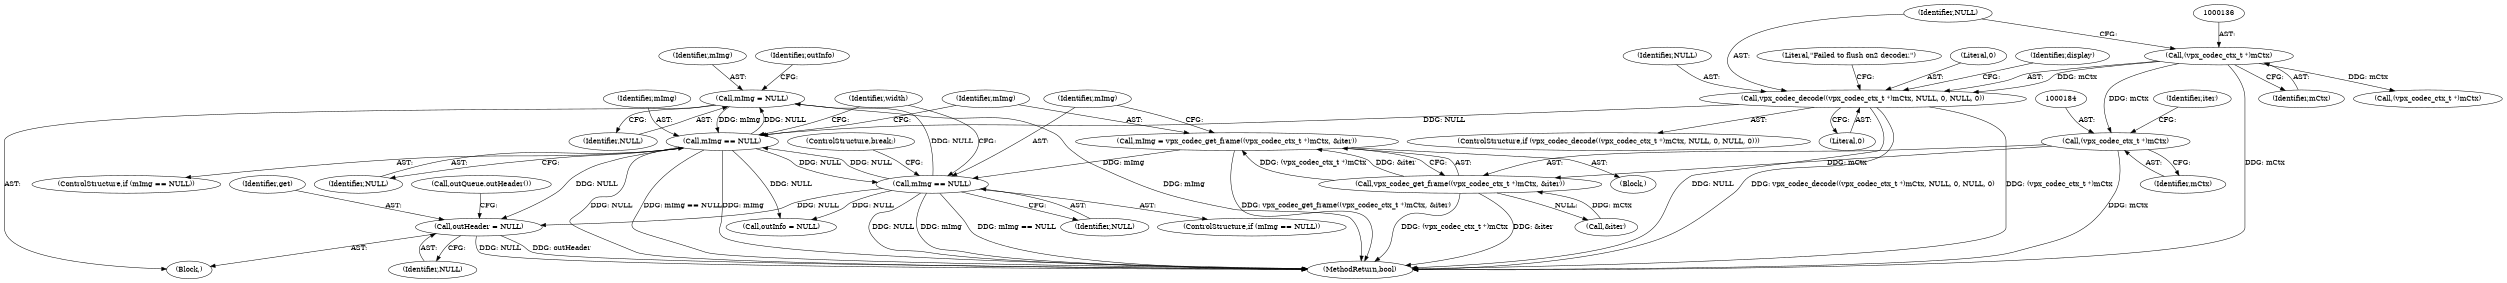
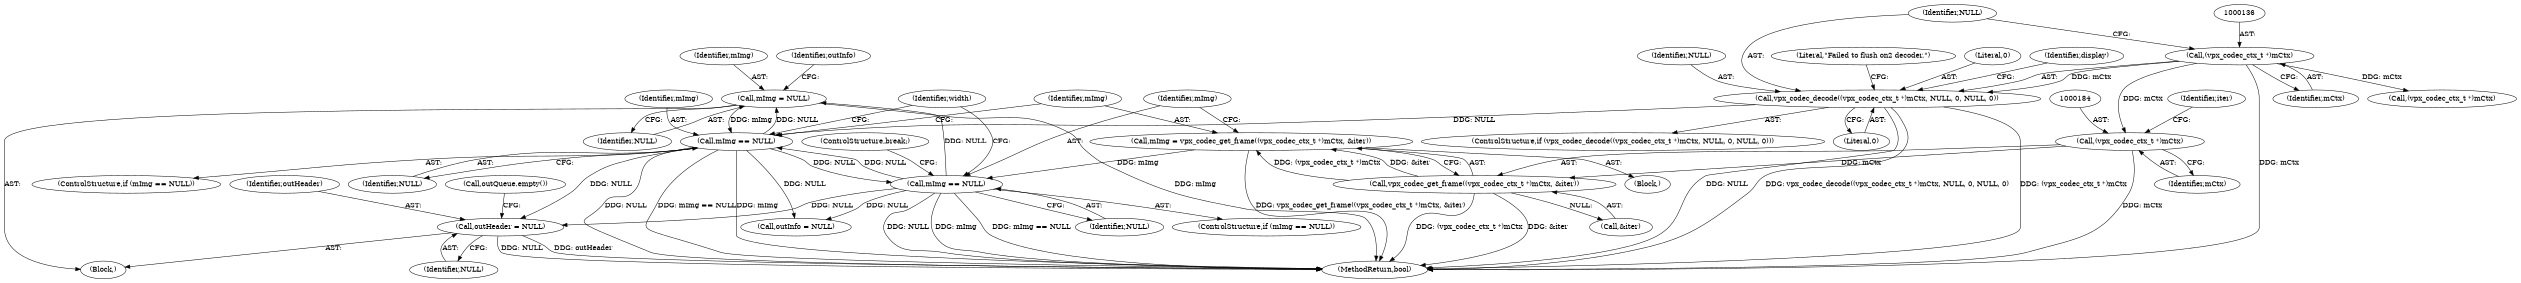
node "(Identifier,get)": label "(Identifier,get)" -> "(Identifier,outHeader)"
node "(Call,outQueue.outHeader())": label "(Call,outQueue.outHeader())" -> "(Call,outQueue.empty())"
edge "(Call,&iter)" -> "(Call,vpx_codec_get_frame((vpx_codec_ctx_t *)mCtx, &iter))": label "DDG: mCtx" -> "AST: "
